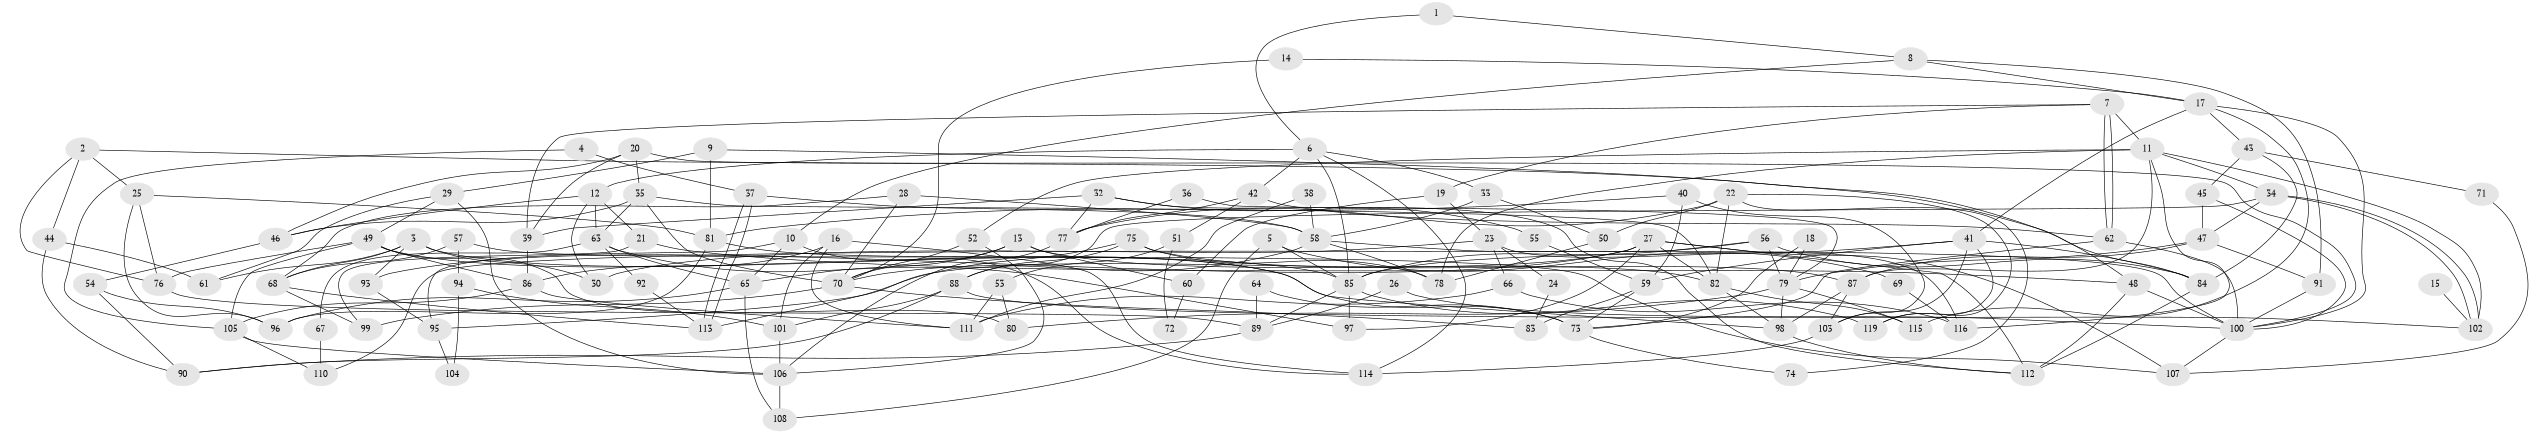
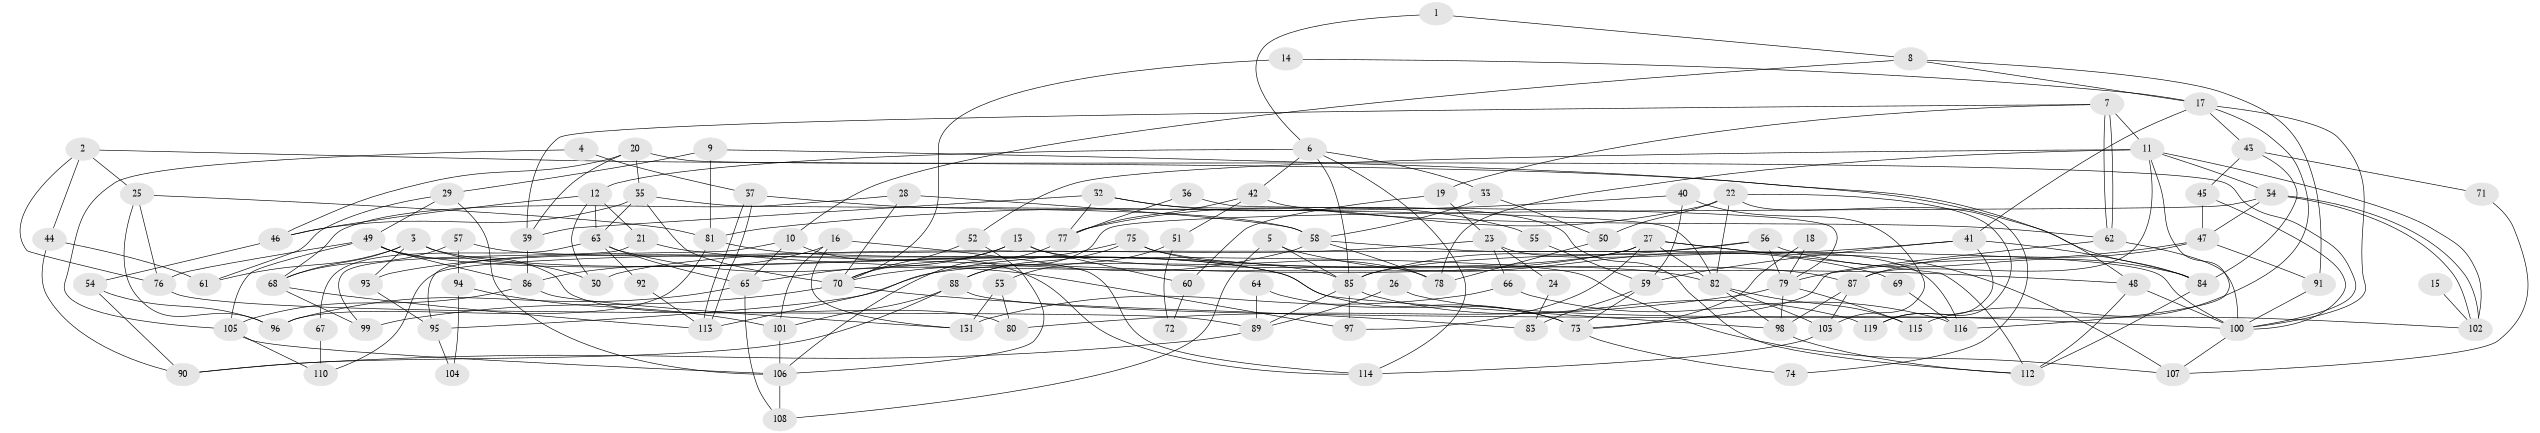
node "38": removed
edge "41" -- "103": now "82" -- "103"
node "111": label "111" -> "131"
